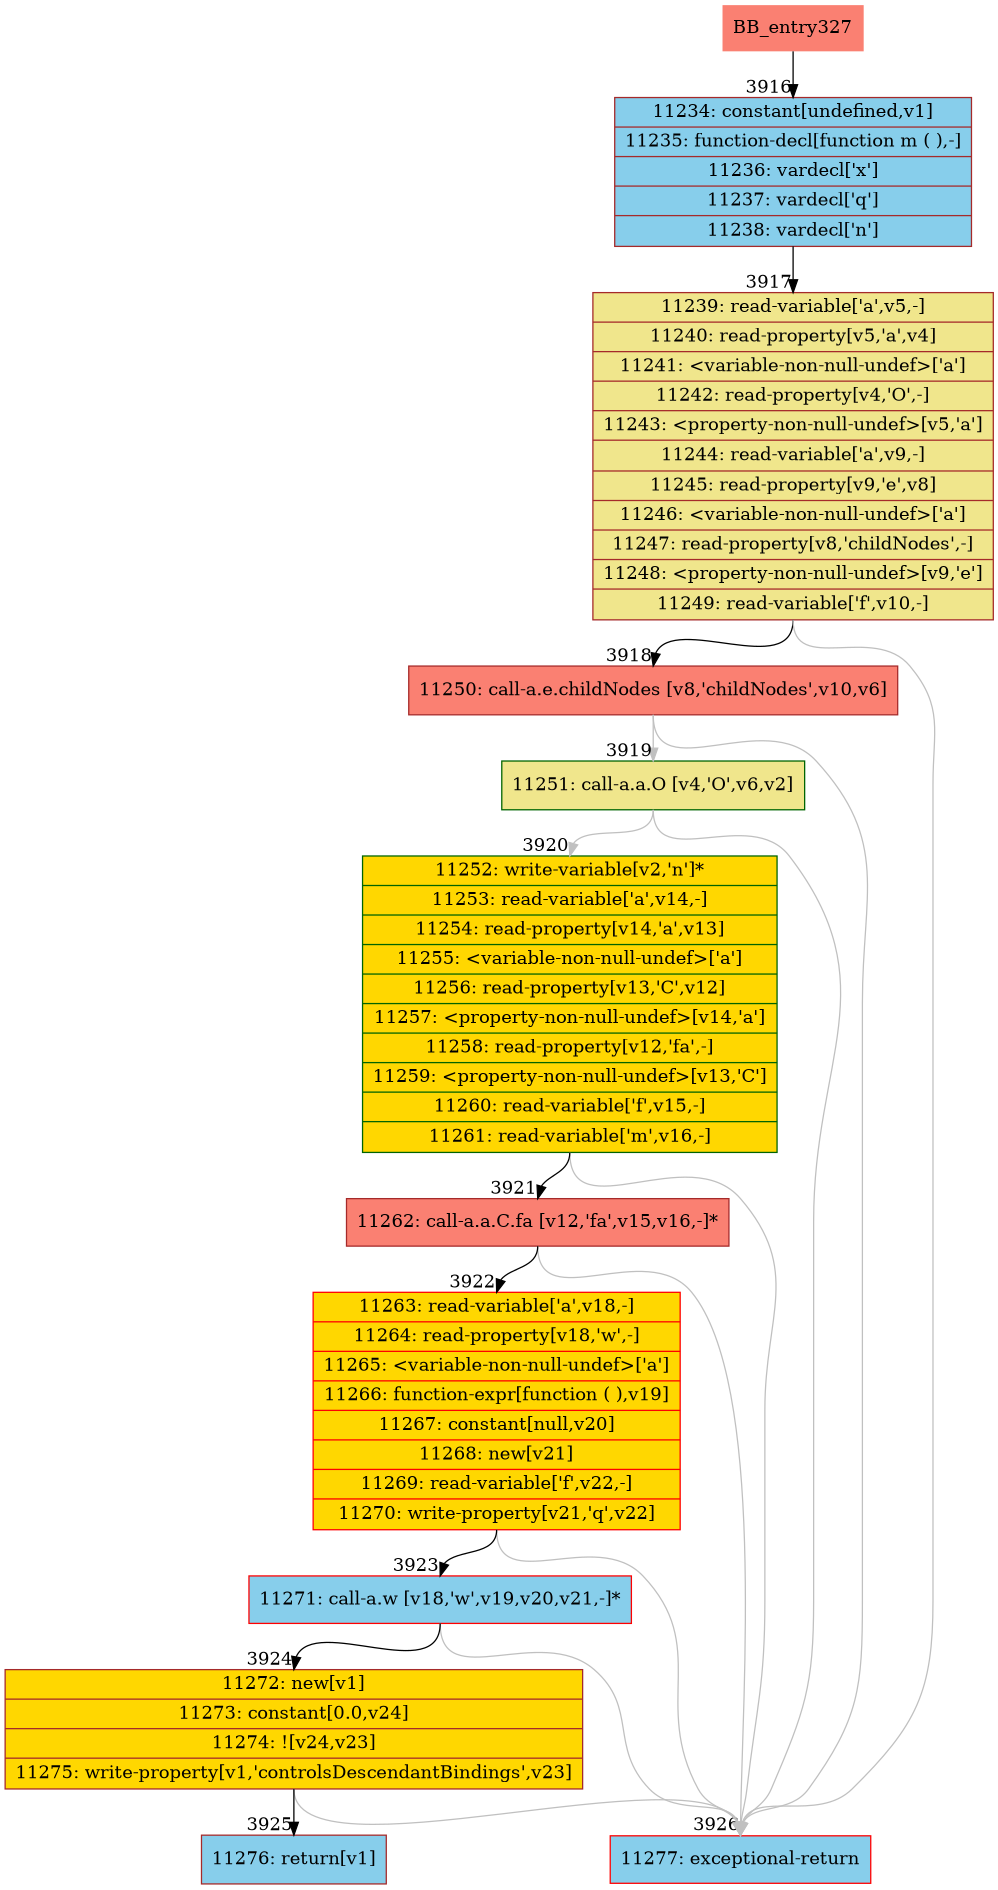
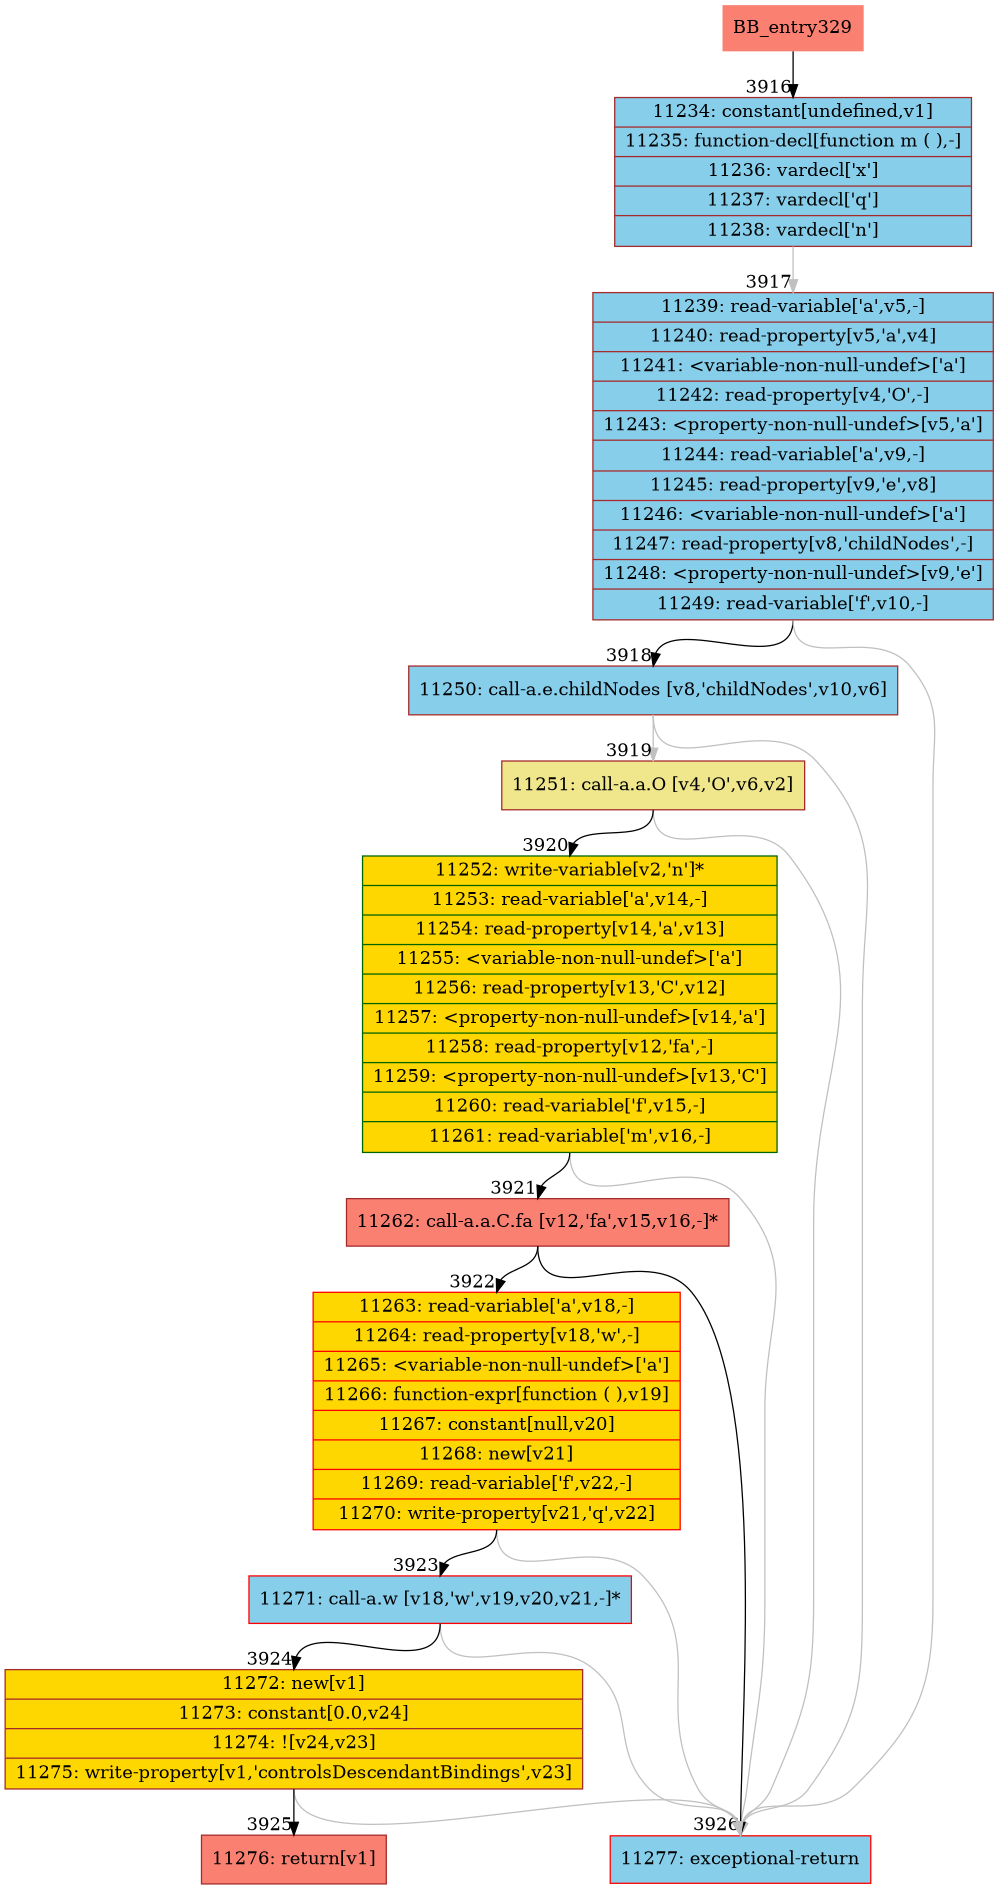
node "BB_entry327": label "BB_entry327" -> "BB_entry329"
edge "11234: constant[undefined,v1]" -> "11239: read-variable['a',v5,-]": color black -> gray
node "11239: read-variable['a',v5,-]": fillcolor khaki -> skyblue
node "11250: call-a.e.childNodes [v8,'childNodes',v10,v6]": fillcolor salmon -> skyblue
node "11251: call-a.a.O [v4,'O',v6,v2]": color darkgreen -> brown
edge "11251: call-a.a.O [v4,'O',v6,v2]" -> "11252: write-variable[v2,'n']*": color gray -> black
edge "11262: call-a.a.C.fa [v12,'fa',v15,v16,-]*" -> "11277: exceptional-return": color gray -> black
node "11276: return[v1]": fillcolor skyblue -> salmon
